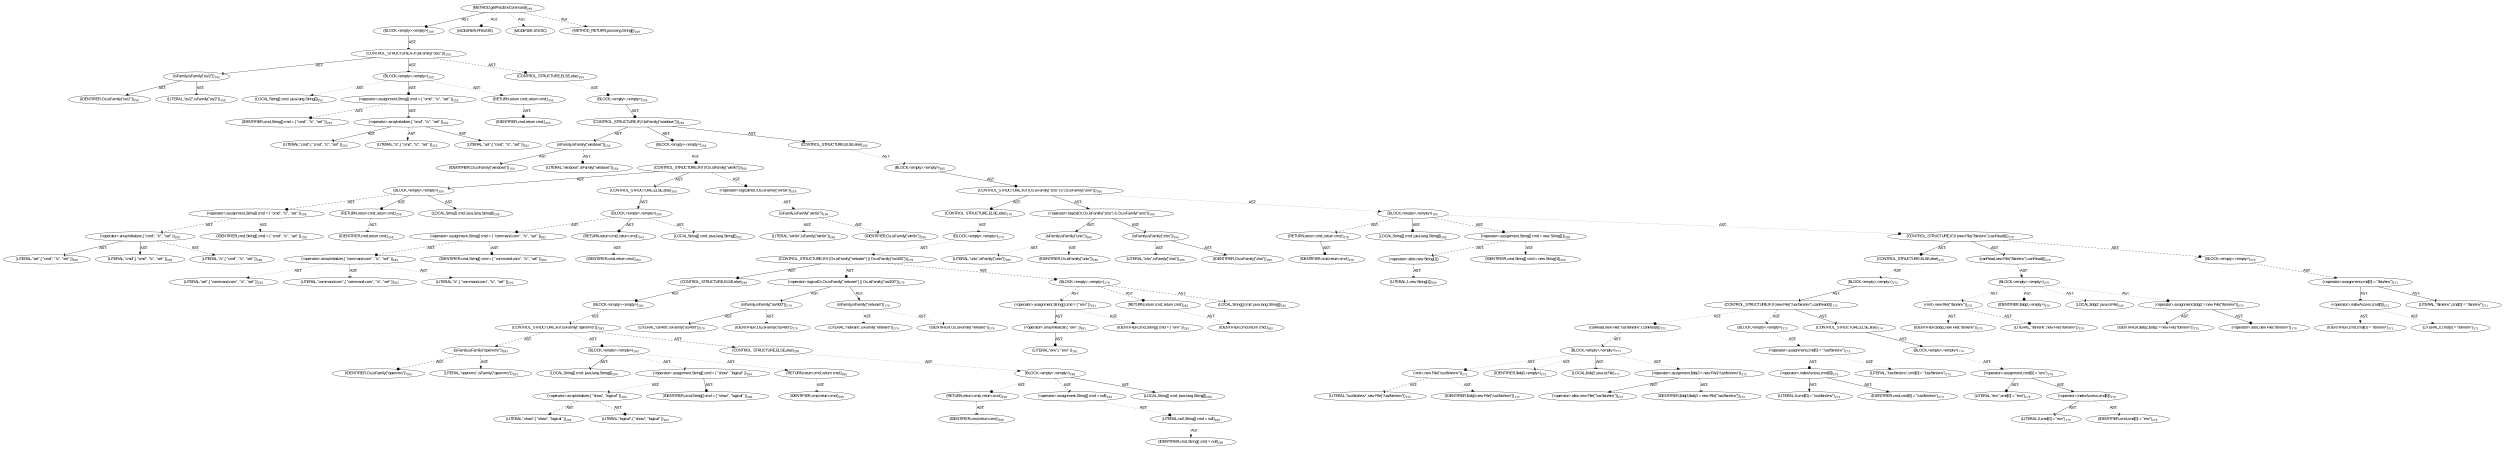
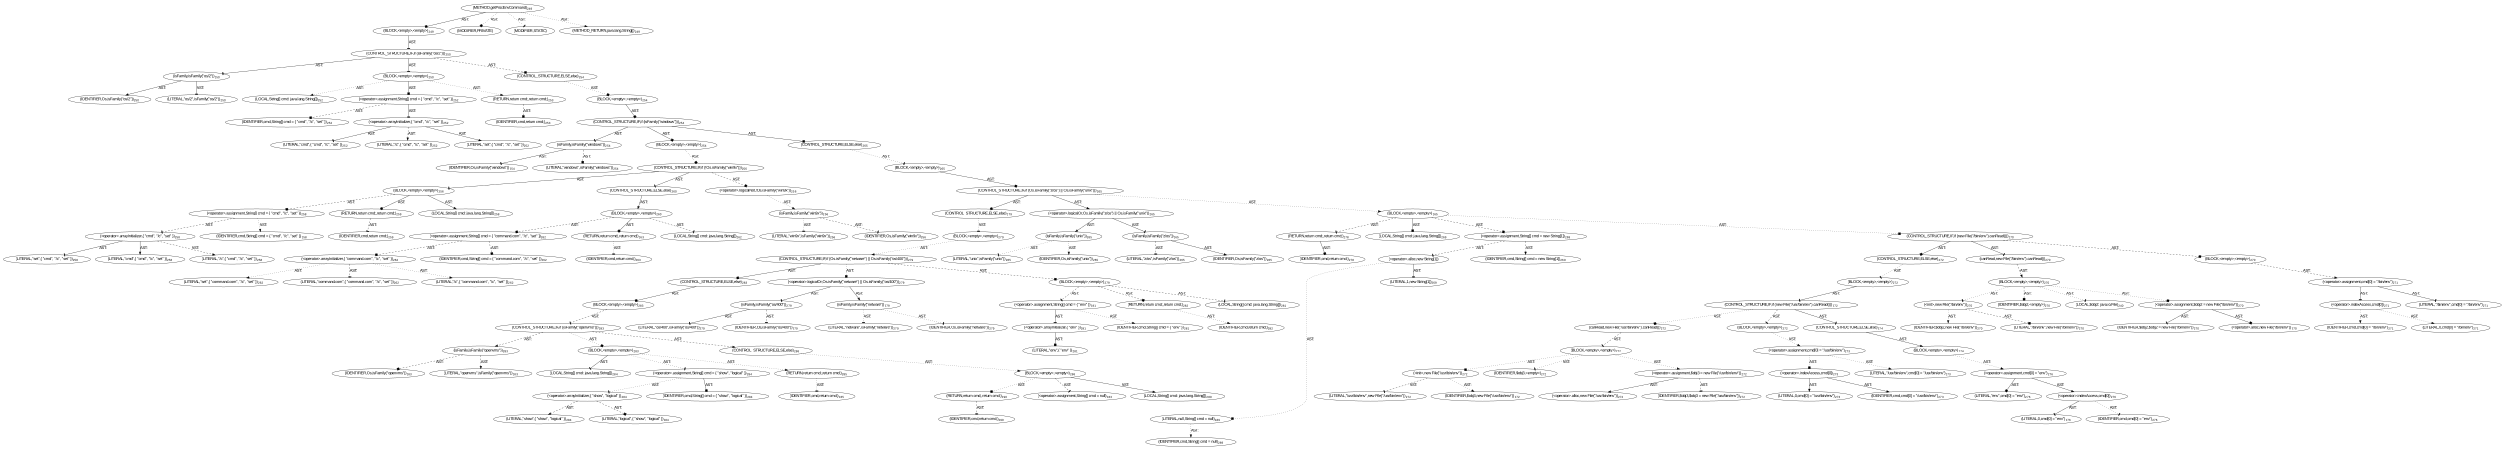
edge "(METHOD,getProcEnvCommand)" -> "(MODIFIER,STATIC)": arrowhead normal -> tee
edge "(METHOD,getProcEnvCommand)" -> "(METHOD_RETURN,java.lang.String[])": style dashed -> dotted
edge "(<operator>.alloc,new String[1])" -> "(LITERAL,1,new String[1])": style dashed -> solid
node "(LOCAL,$obj3: java.io.File)": removed
edge "(<operator>.assignment,String[] cmd = null)" -> "(LITERAL,null,String[] cmd = null)": now "(<operator>.alloc,new String[1])" -> "(LITERAL,null,String[] cmd = null)"
